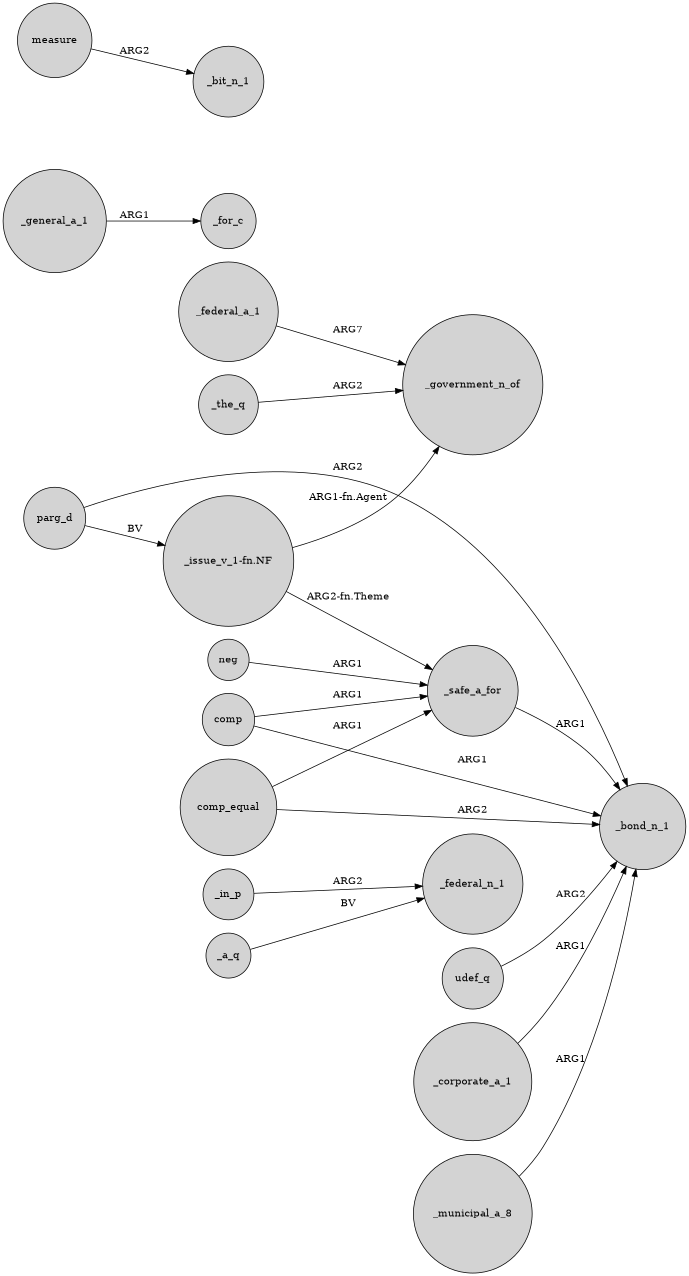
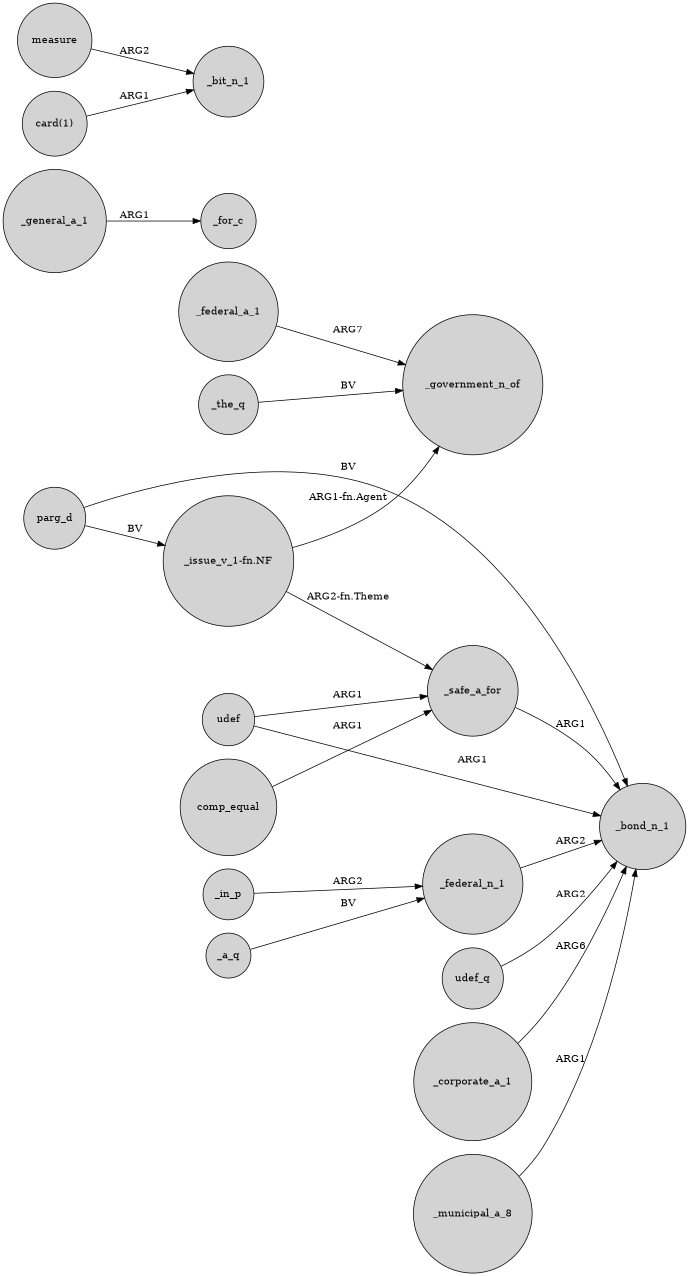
node "card(1)": added
edge "_the_q" -> "_government_n_of": label "ARG2" -> "BV"
edge "parg_d" -> "_bond_n_1": label "ARG2" -> "BV"
node "neg": removed
node "comp": label "comp" -> "udef"
edge "comp_equal" -> "_bond_n_1": now "_federal_n_1" -> "_bond_n_1"
edge "_corporate_a_1" -> "_bond_n_1": label "ARG1" -> "ARG6"
